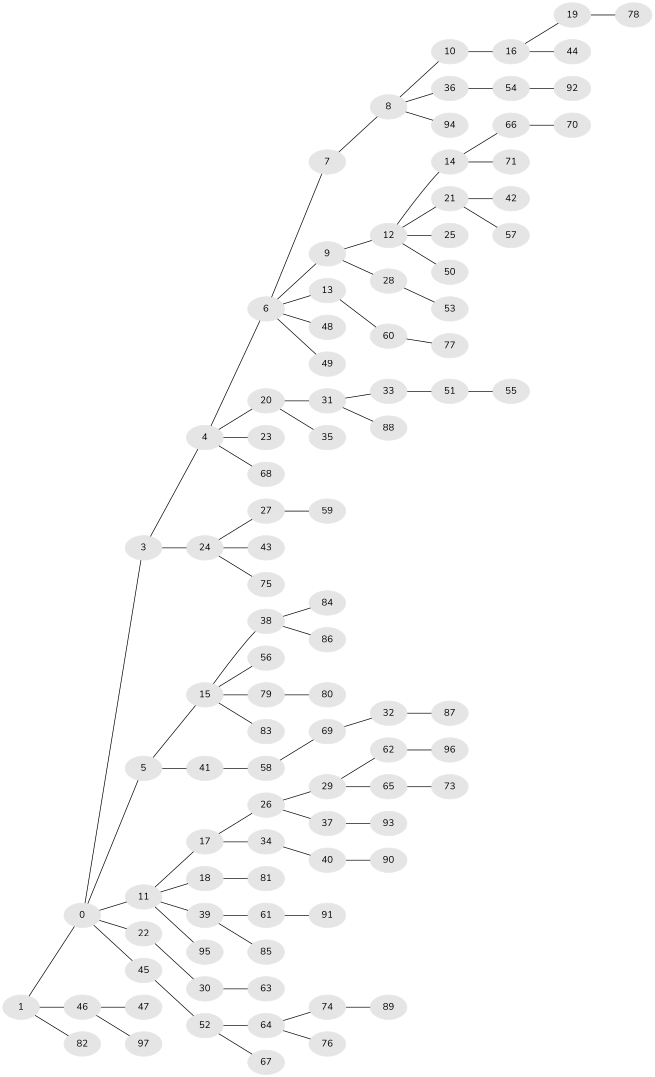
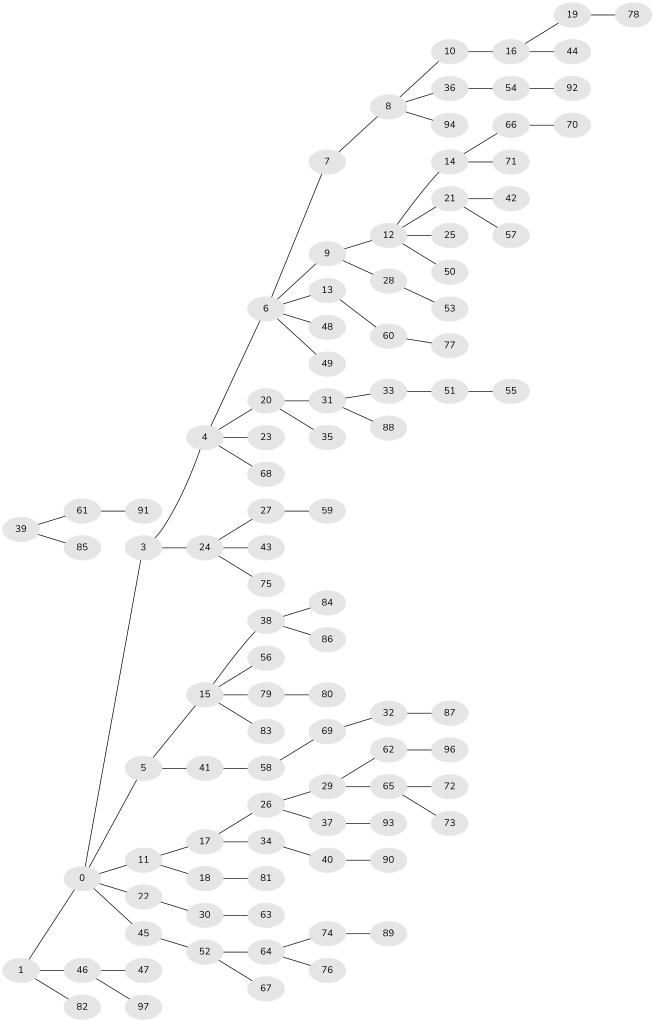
node "72": added
edge "11" -- "39": removed
node "95": removed
